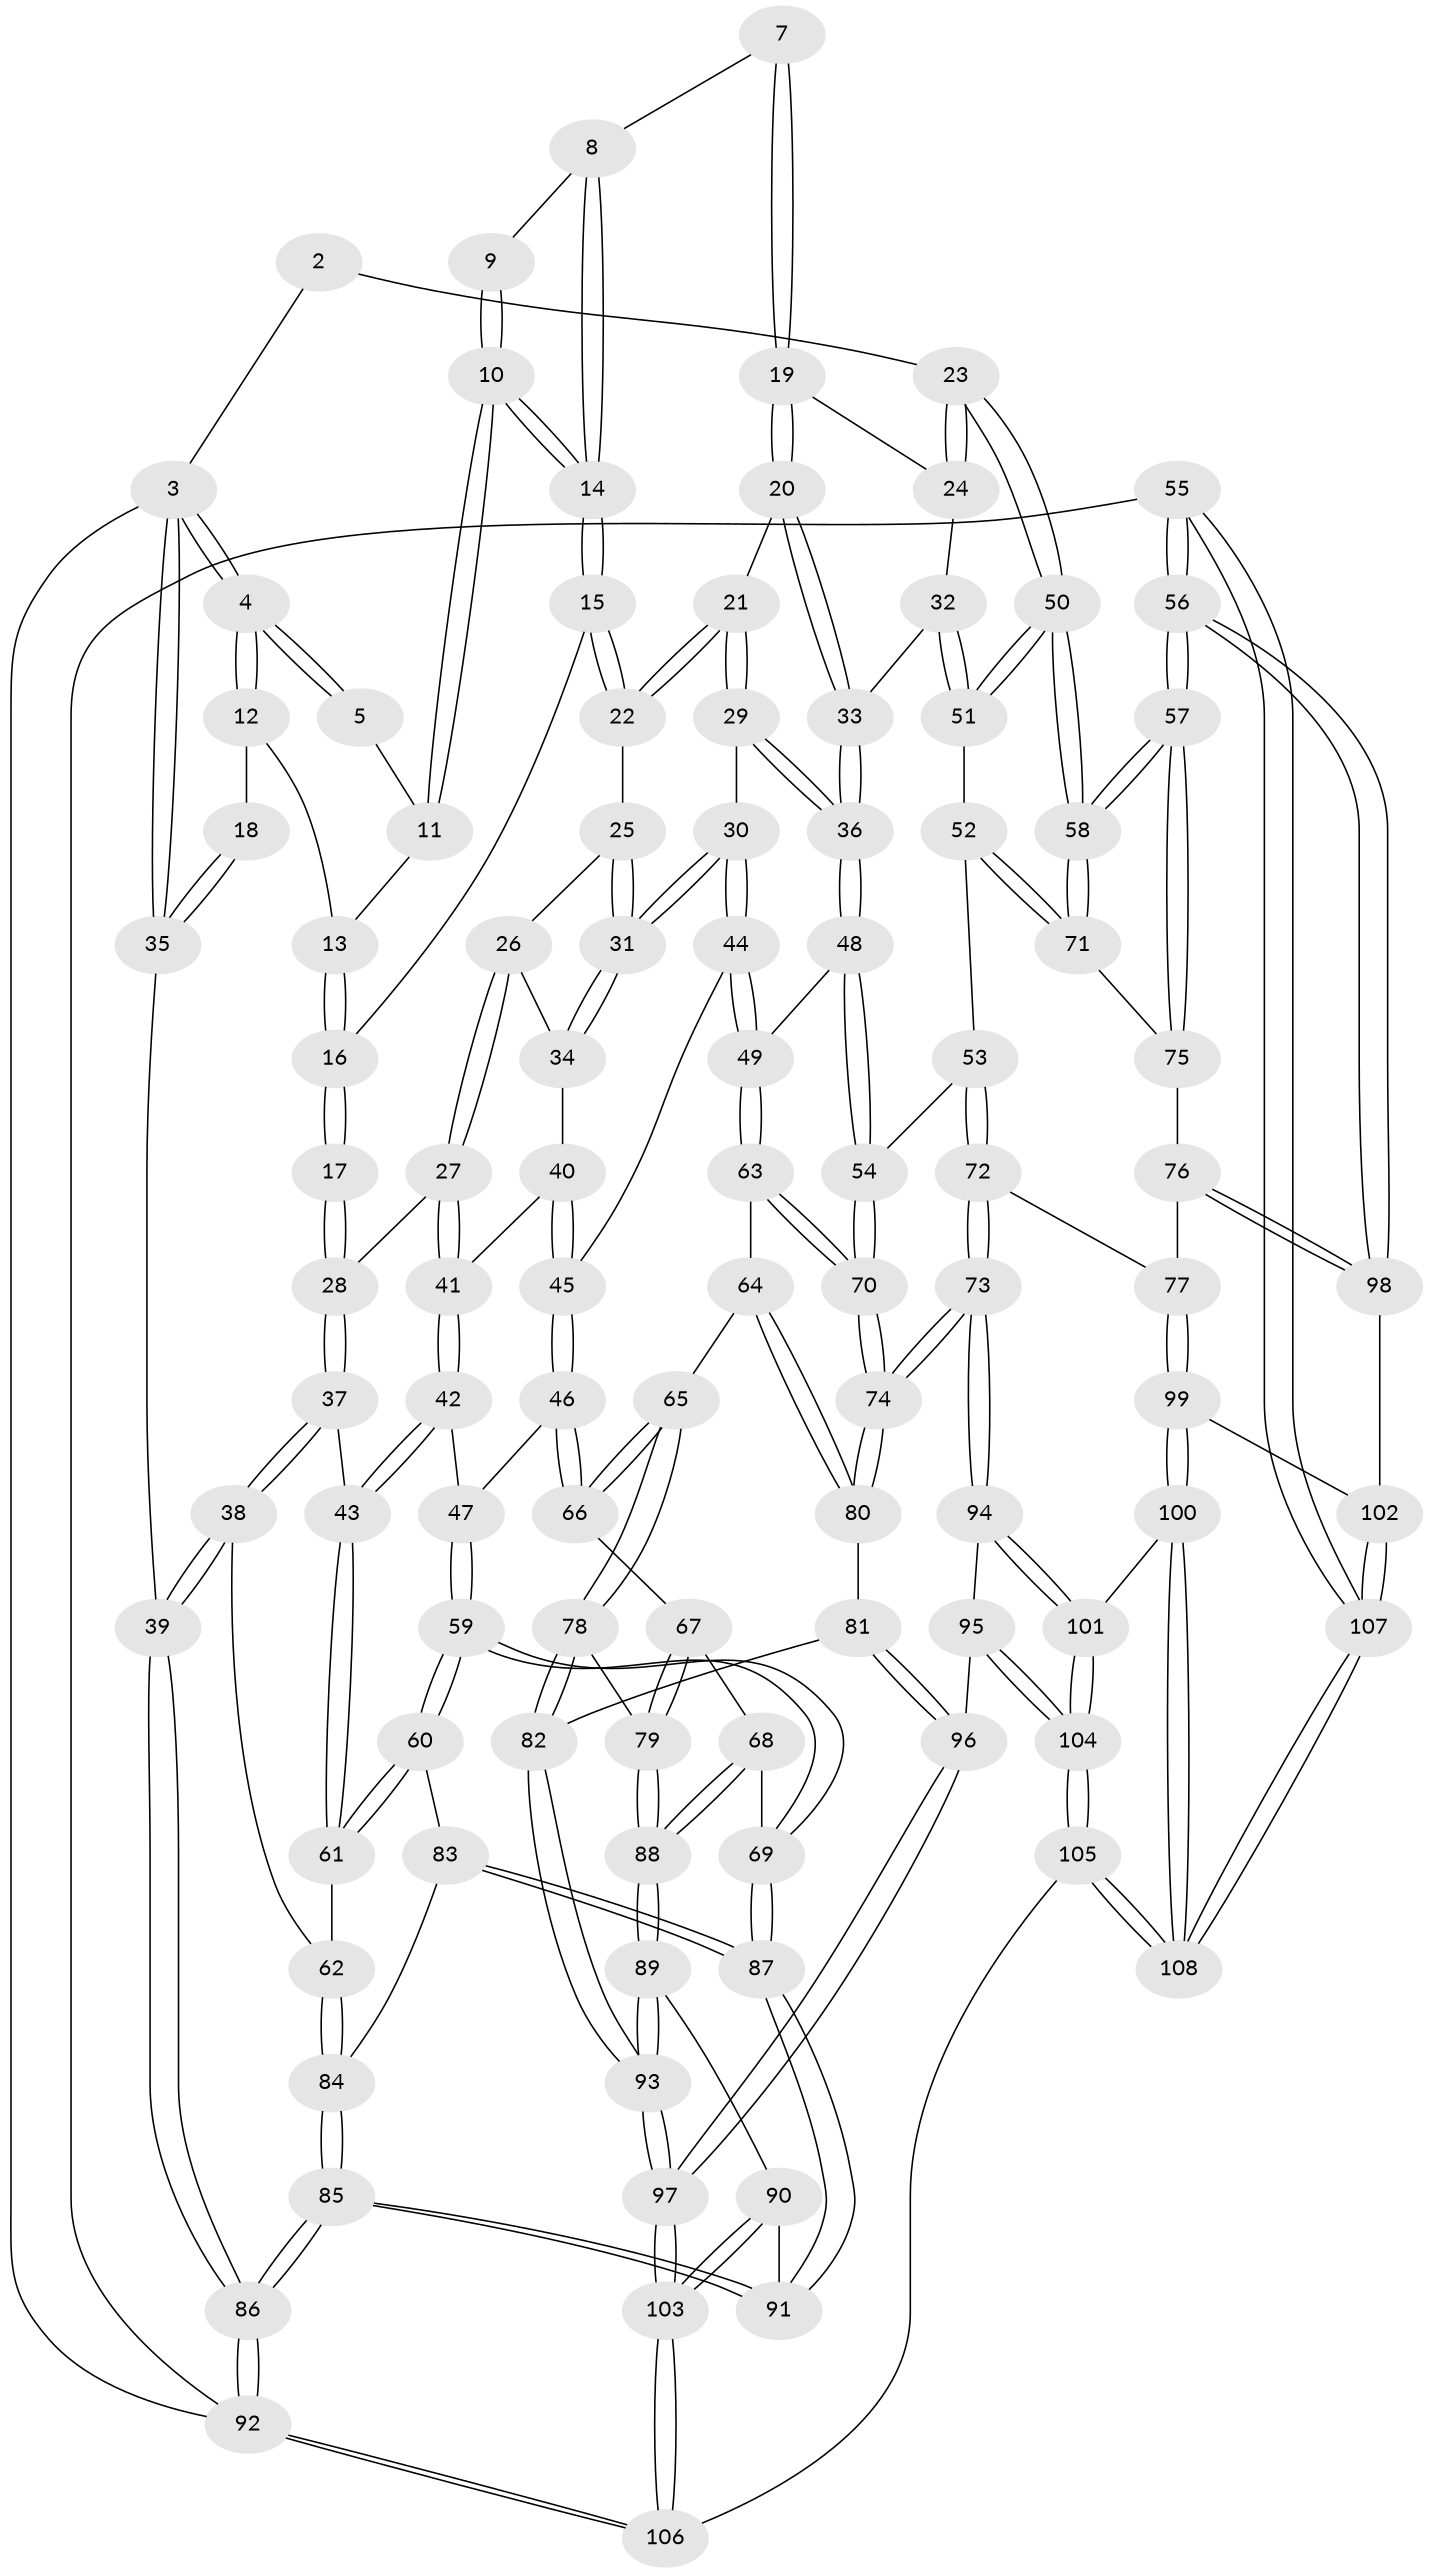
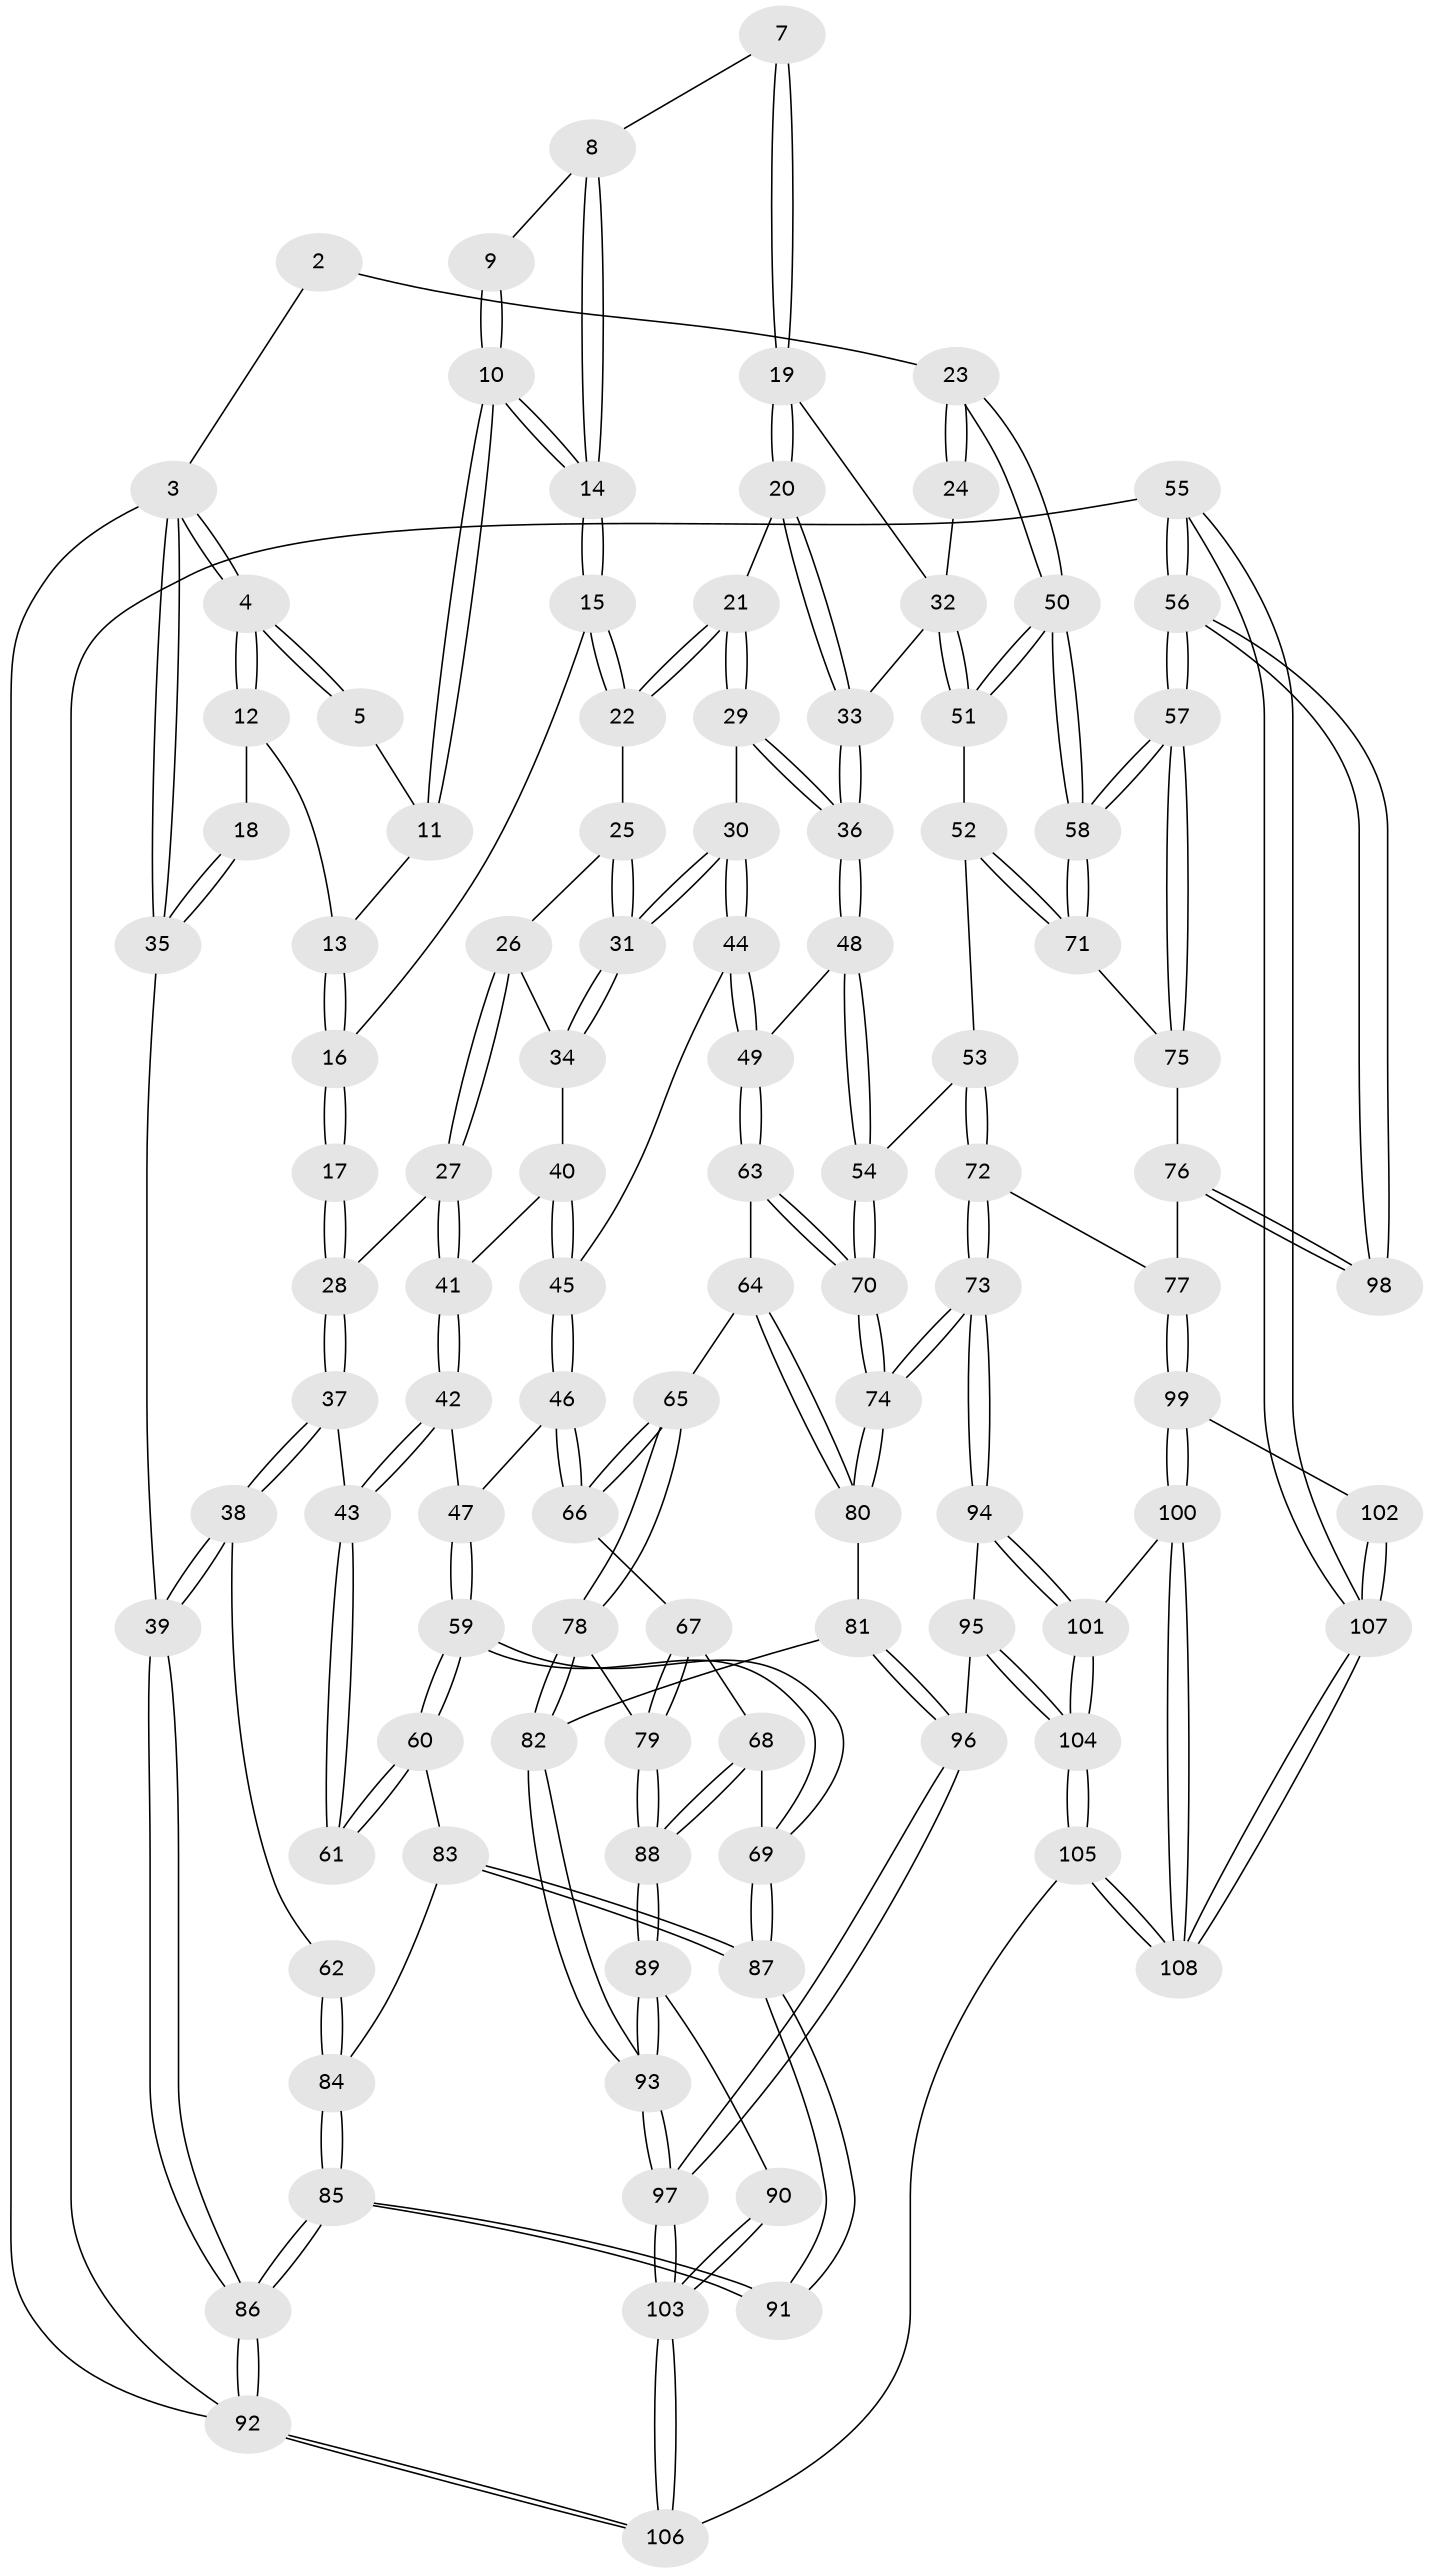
edge "19" -- "24": now "19" -- "32"
edge "98" -- "102": removed
edge "61" -- "62": removed
edge "90" -- "91": removed
